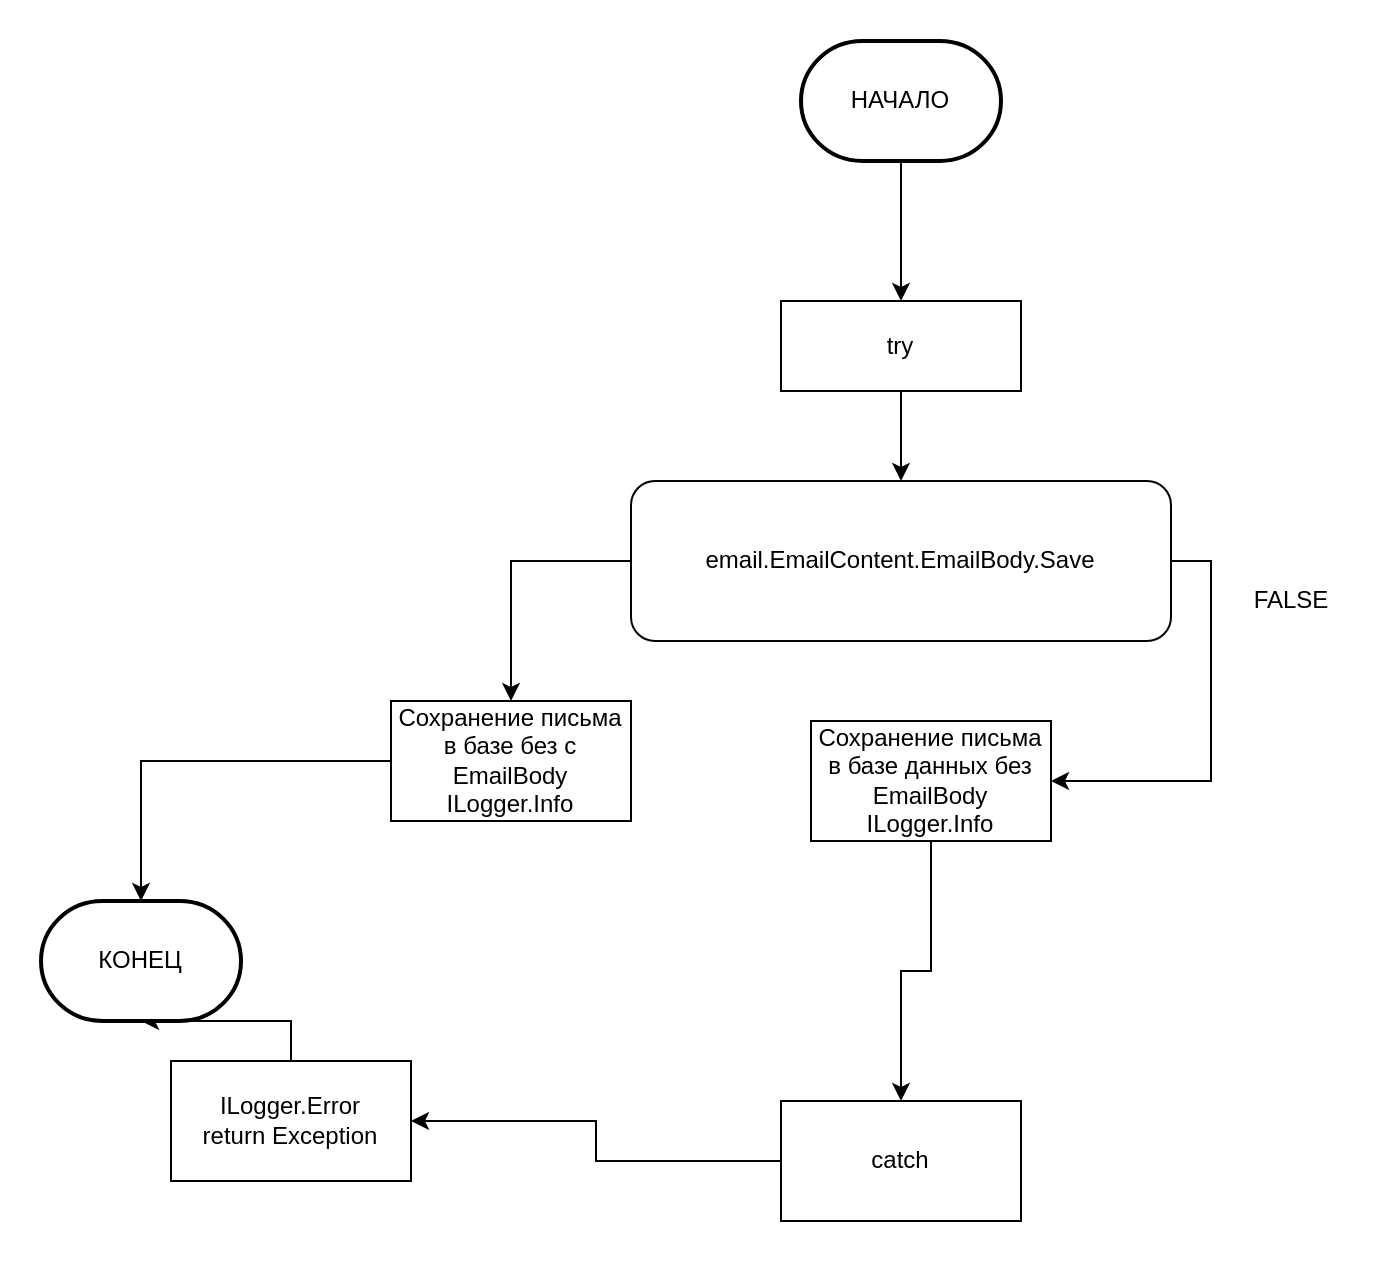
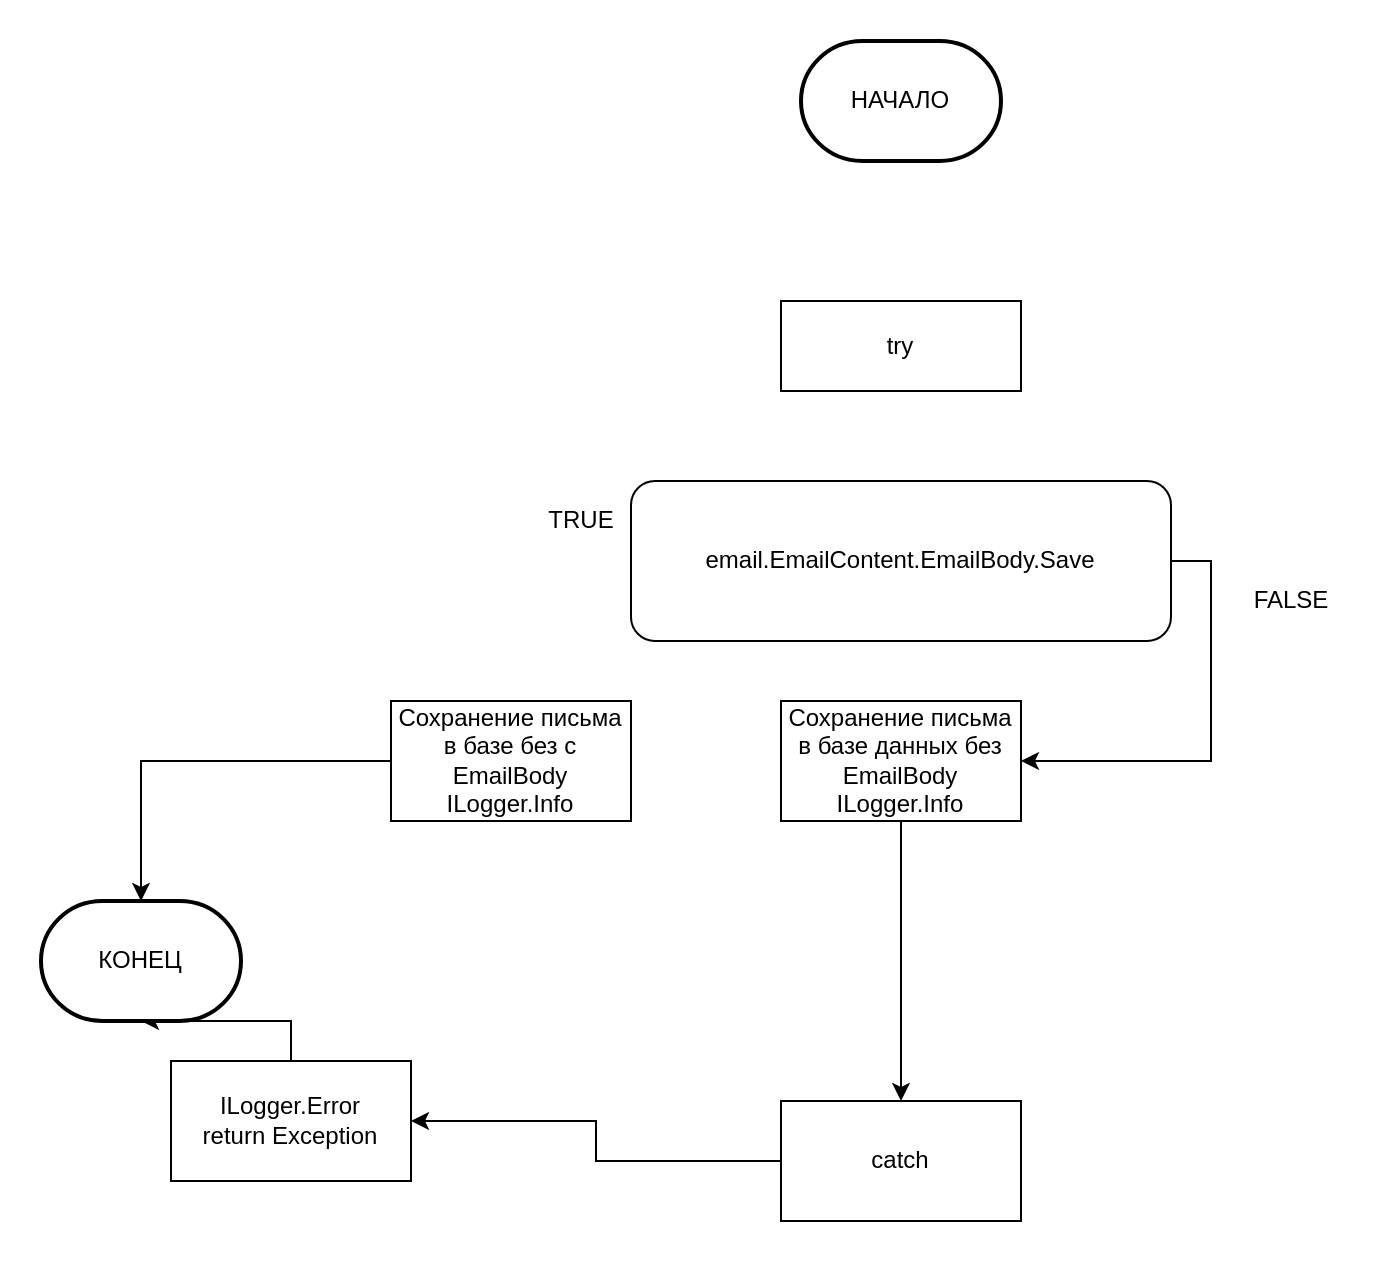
edge "НАЧАЛО" -> "try": removed
edge "try" -> "email.EmailContent.EmailBody.Save": removed
node "TRUE": added
edge "email.EmailContent.EmailBody.Save" -> "Сохранение письма в базе без с EmailBody ILogger.Info": removed
node "Сохранение письма в базе данных без EmailBody ILogger.Info": moved (931, 781) -> (901, 761)
